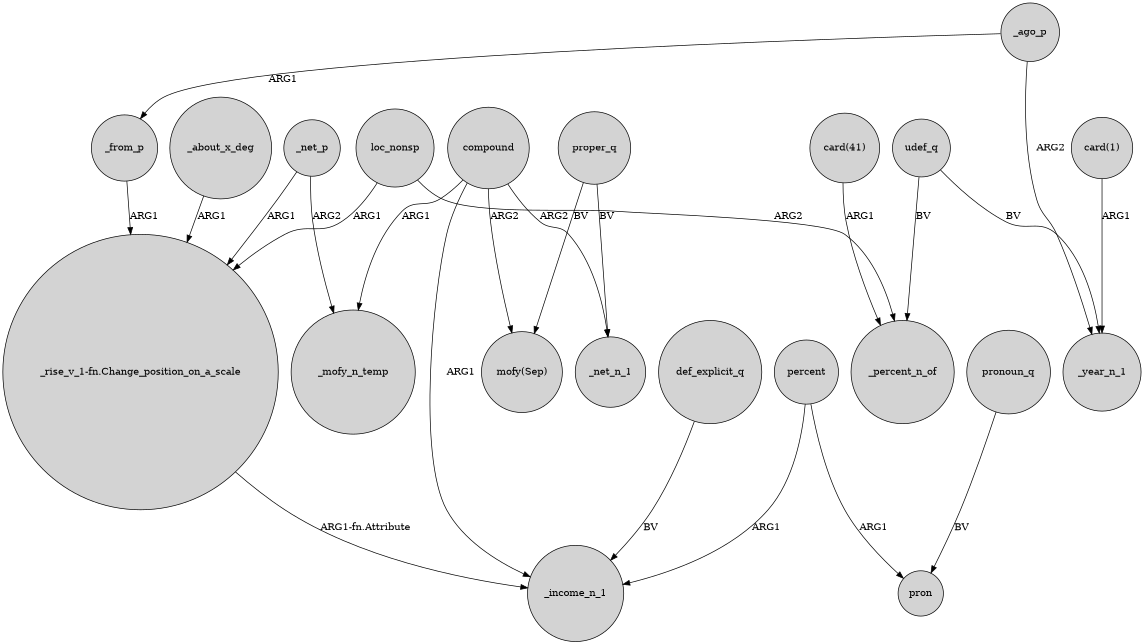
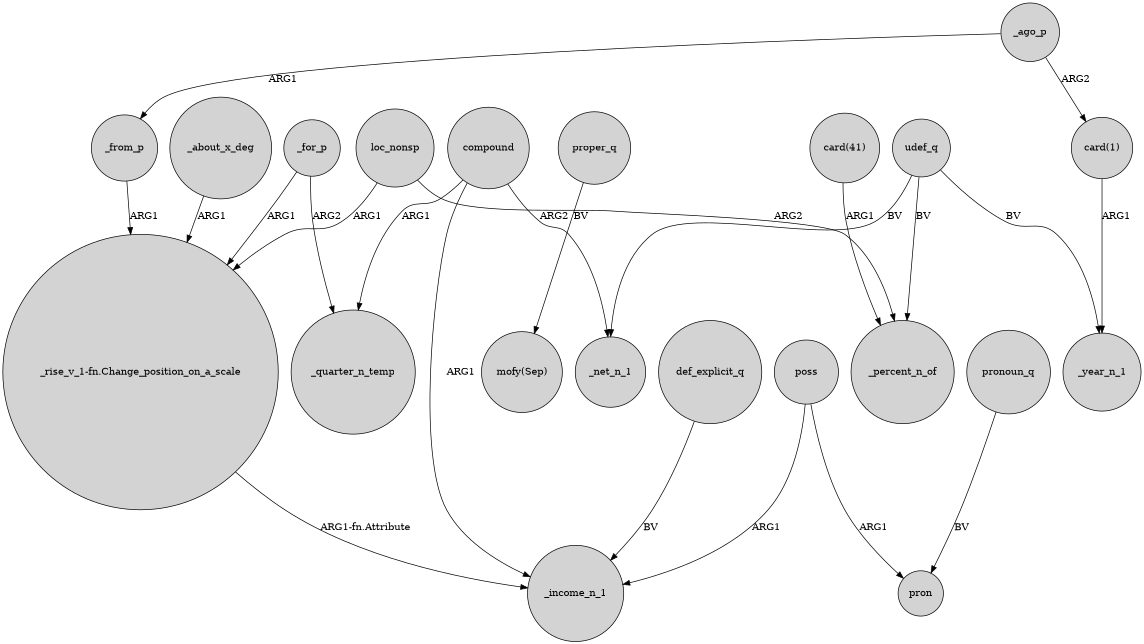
node "_net_p": label "_net_p" -> "_for_p"
edge "_ago_p" -> "_year_n_1": now "_ago_p" -> "card(1)"
edge "proper_q" -> "_net_n_1": now "udef_q" -> "_net_n_1"
edge "compound" -> "mofy(Sep)": removed, label "ARG2"
node "_mofy_n_temp": label "_mofy_n_temp" -> "_quarter_n_temp"
node "percent": label "percent" -> "poss"
